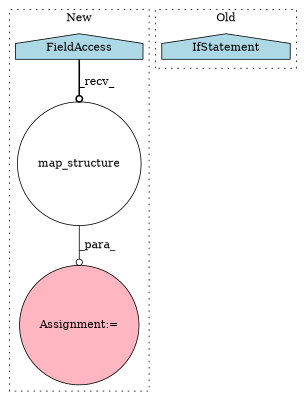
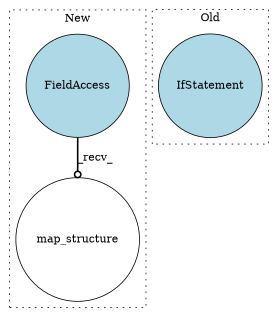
node "FieldAccess": shape house -> circle
node "IfStatement": shape house -> circle
node "Assignment:=": removed
